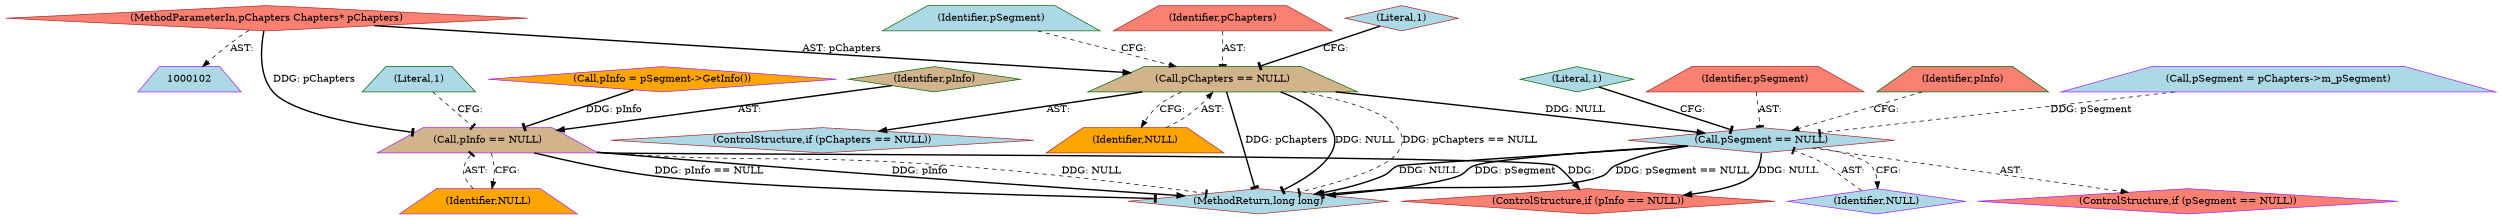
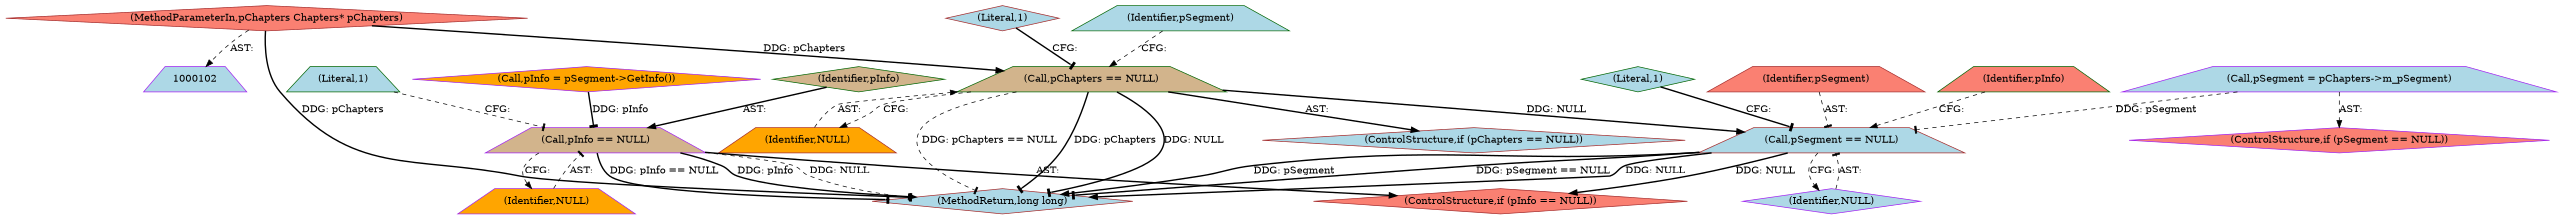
node "(Identifier,pChapters)": removed
edge "(MethodParameterIn,pChapters Chapters* pChapters)" -> "(Call,pChapters == NULL)": label "AST: pChapters" -> "DDG: pChapters"
edge "(MethodParameterIn,pChapters Chapters* pChapters)" -> "(Call,pInfo == NULL)": now "(MethodParameterIn,pChapters Chapters* pChapters)" -> "(MethodReturn,long long)"
node "(Call,pSegment == NULL)": shape diamond -> trapezium
edge "(Call,pSegment == NULL)" -> "(ControlStructure,if (pSegment == NULL))": now "(Call,pSegment = pChapters->m_pSegment)" -> "(ControlStructure,if (pSegment == NULL))"
edge "(Call,pInfo == NULL)" -> "(ControlStructure,if (pInfo == NULL))": label "DDG: " -> "AST: "
